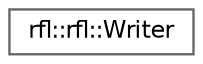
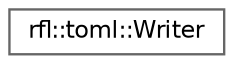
node "rfl::rfl::Writer": label "rfl::rfl::Writer" -> "rfl::toml::Writer"
